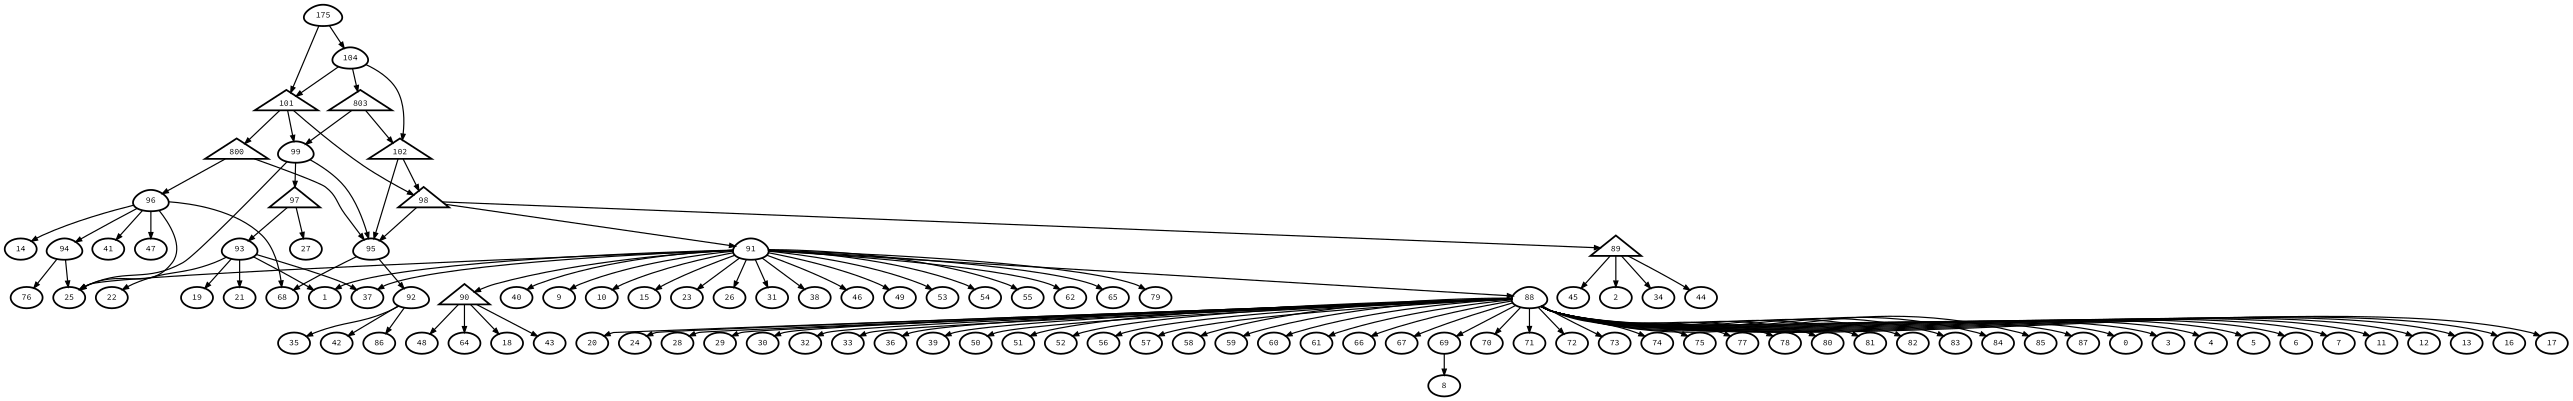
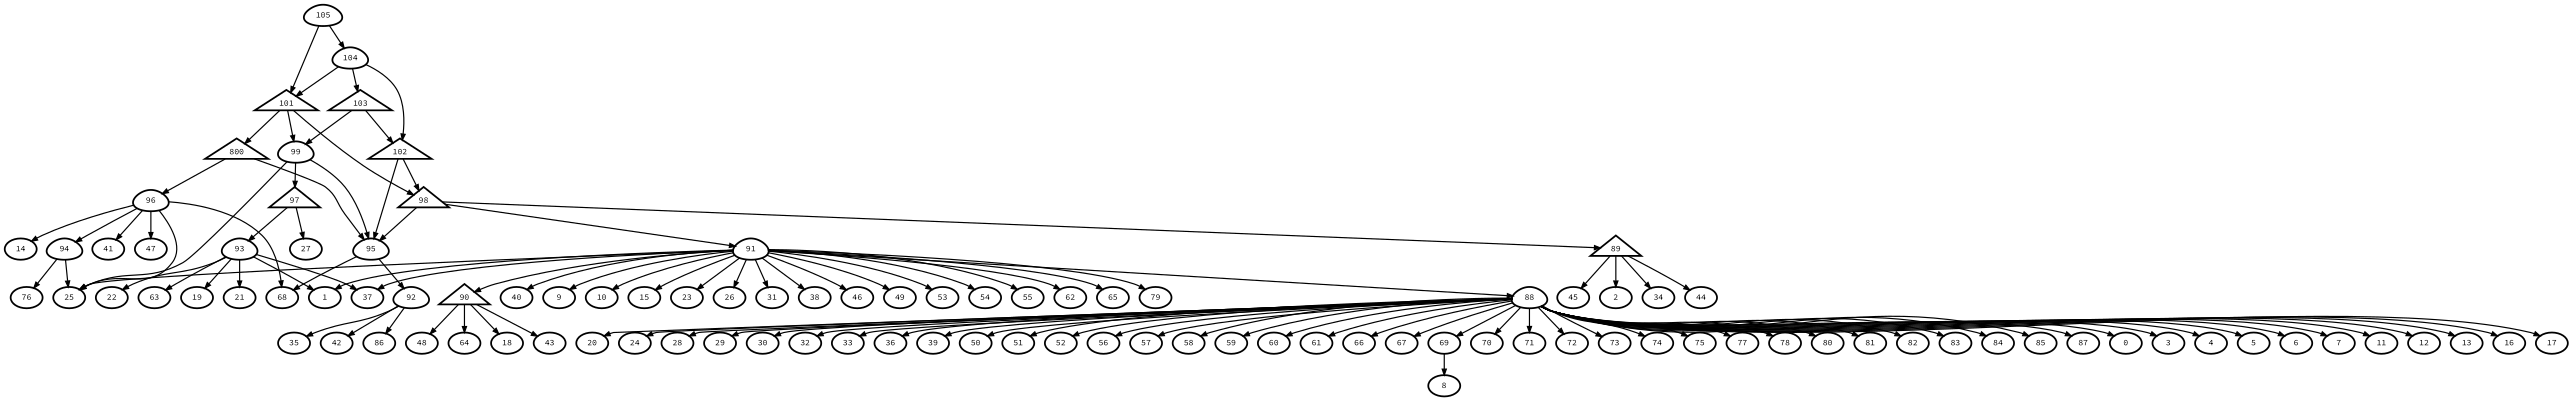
node "175": label "175" -> "105"
node "803": label "803" -> "103"
node "63": added
